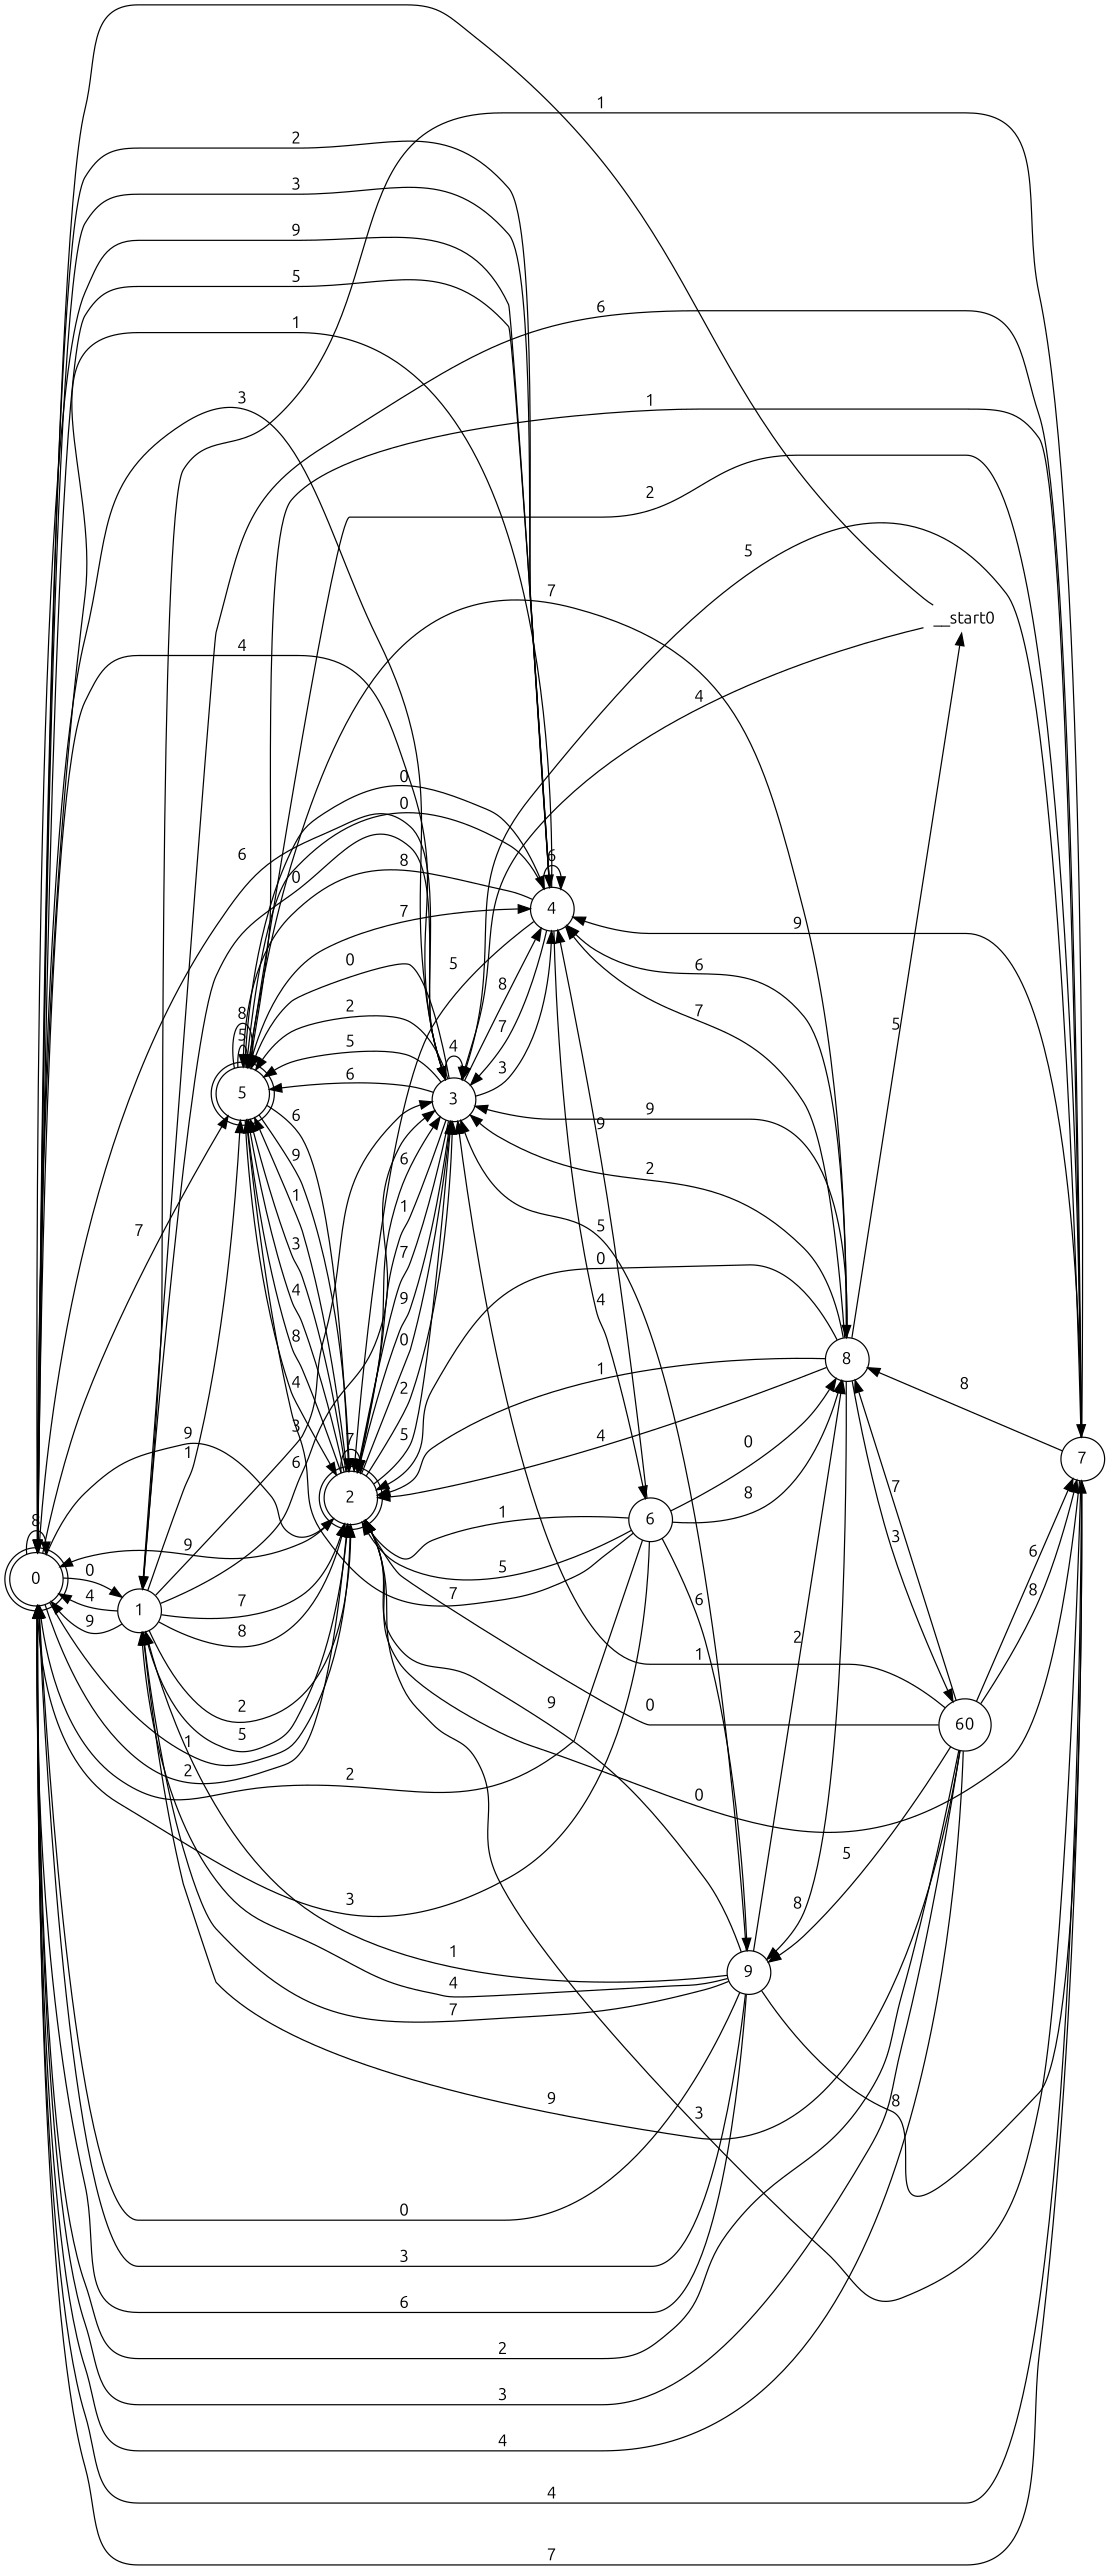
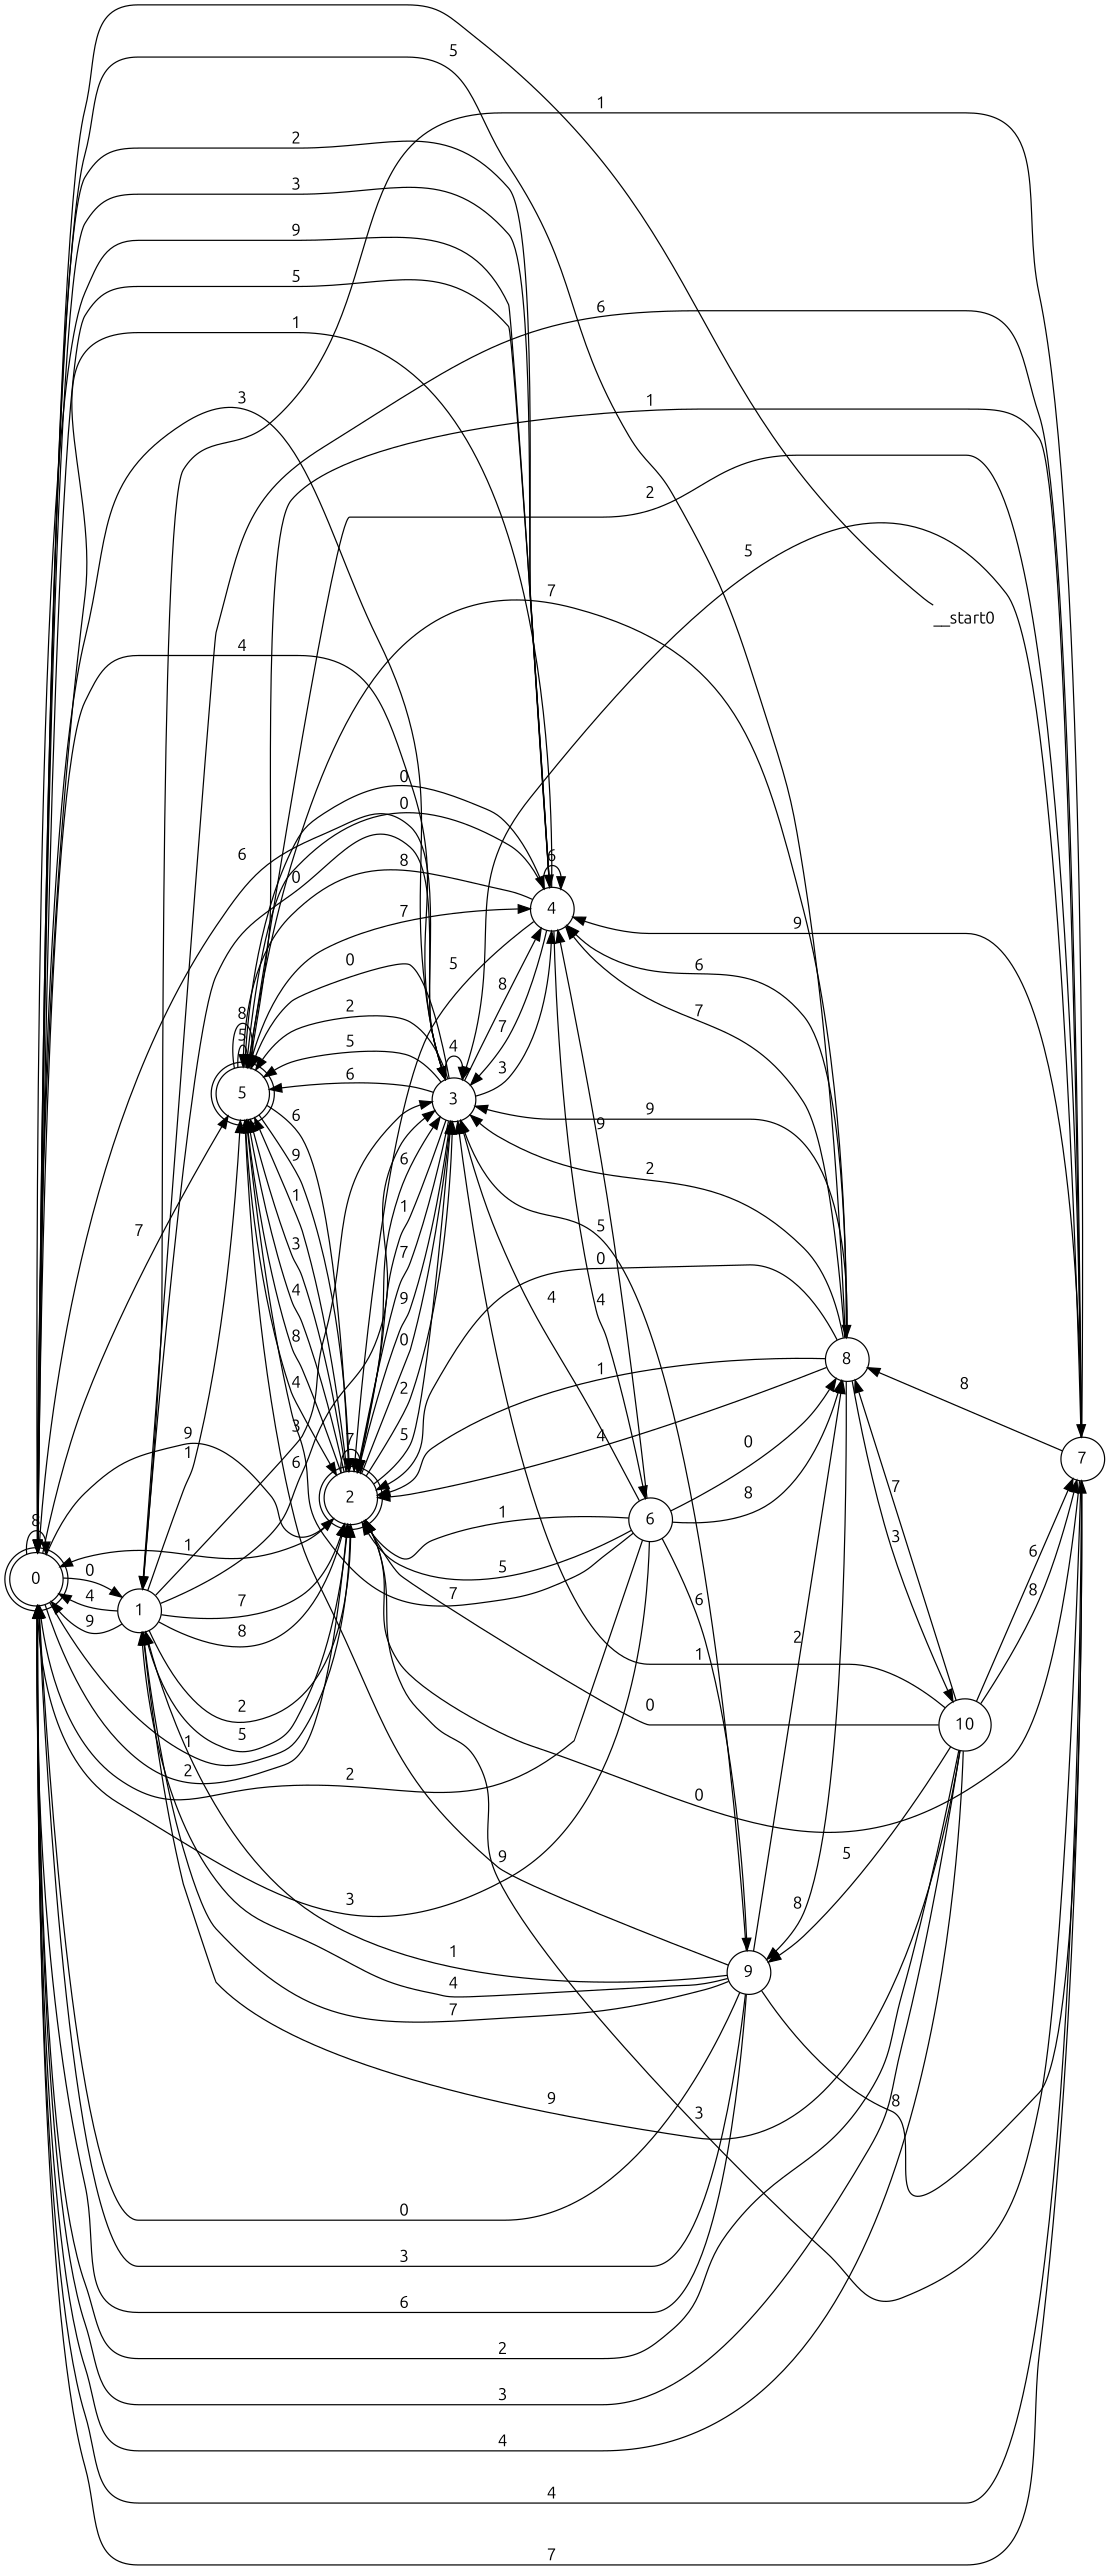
edge "__start0" -> "3": now "6" -> "3"
edge "8" -> "__start0": now "8" -> "0"
edge "2" -> "0": label "9" -> "1"
node "60": label "60" -> "10"
edge "9" -> "2": now "9" -> "5"
